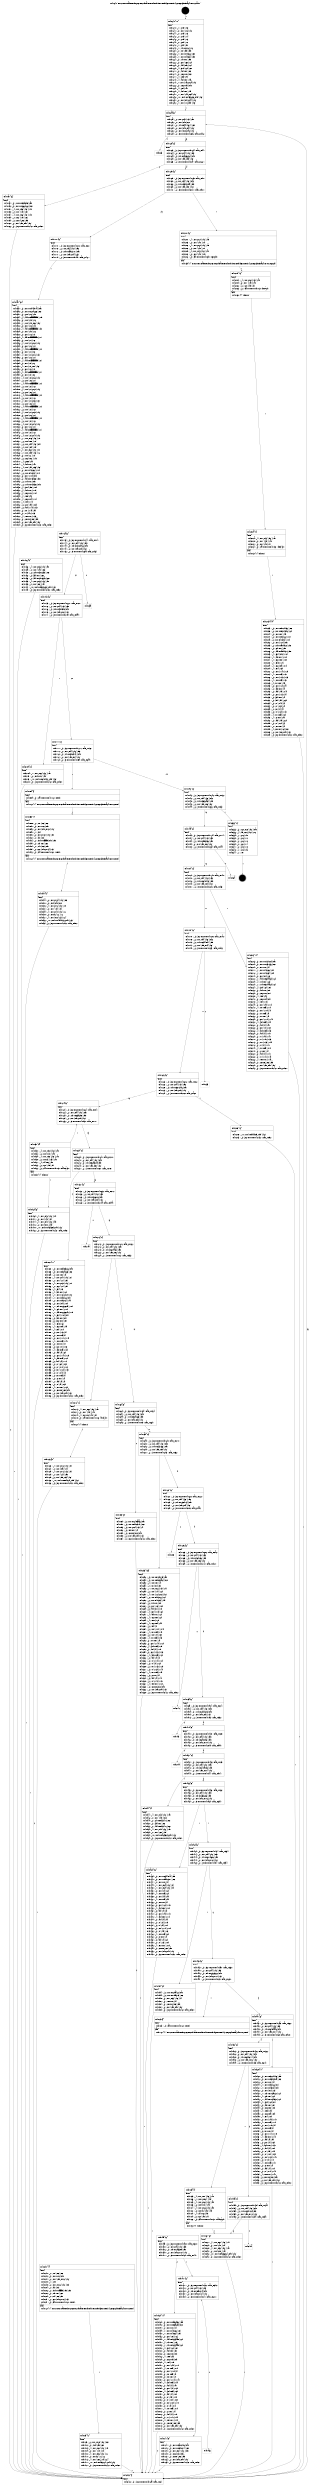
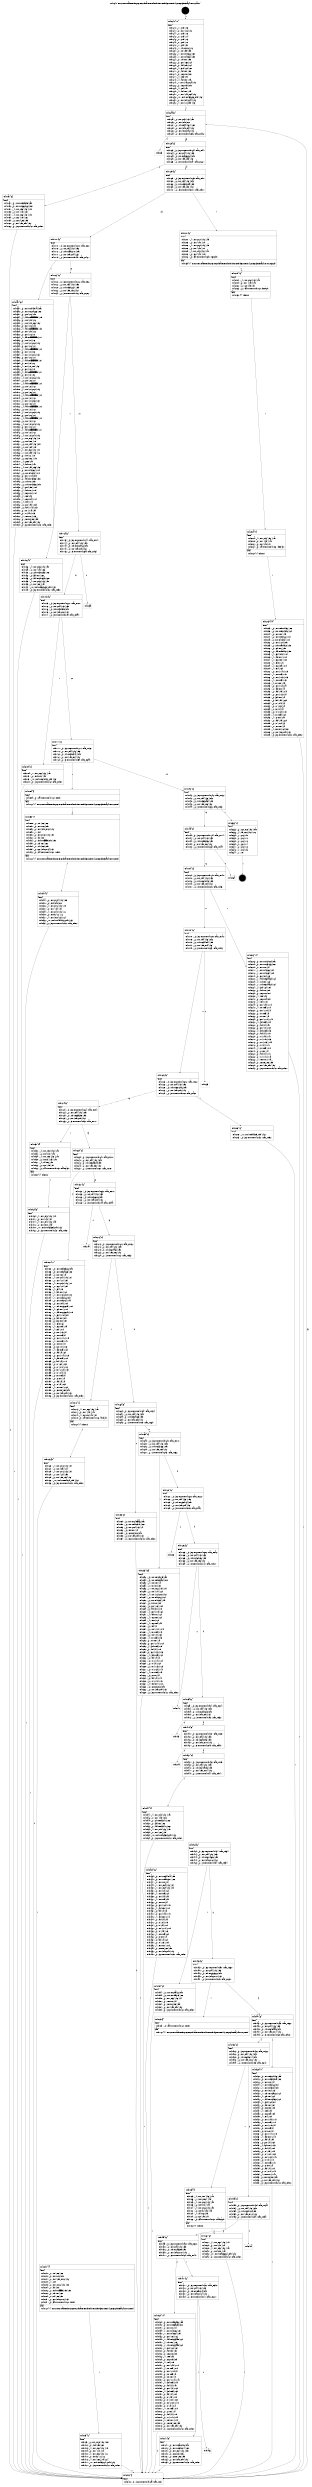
node "0x401723 [28]": added
edge "0x401d50 [29]" -> "0x40181f [28]": reversed
node "0x401953 [28]": removed
edge "0x4019df [28]" -> "0x401c87 [32]": now "0x4019df [28]" -> "0x4019fb [28]"
edge "0x401a33" -> "0x401a17 [28]": reversed
